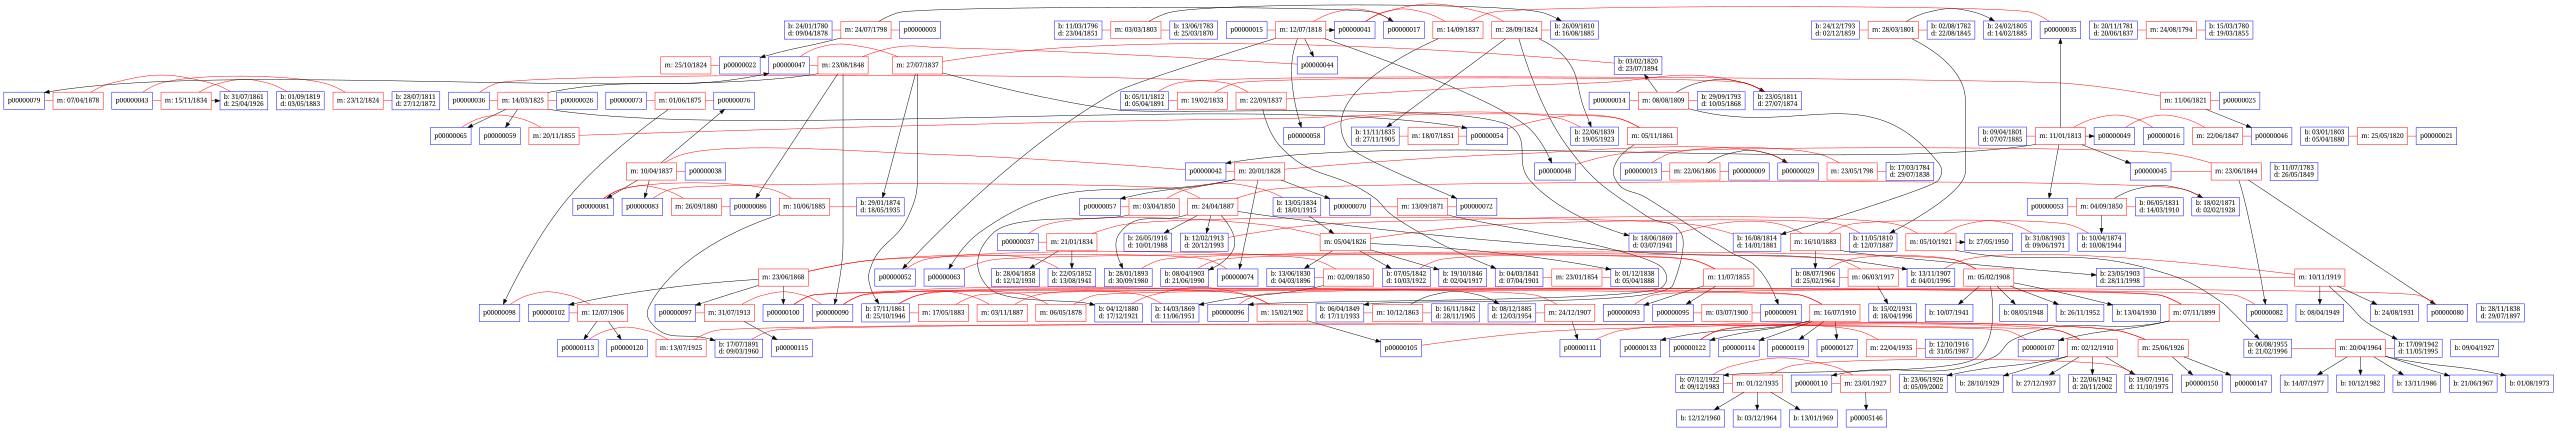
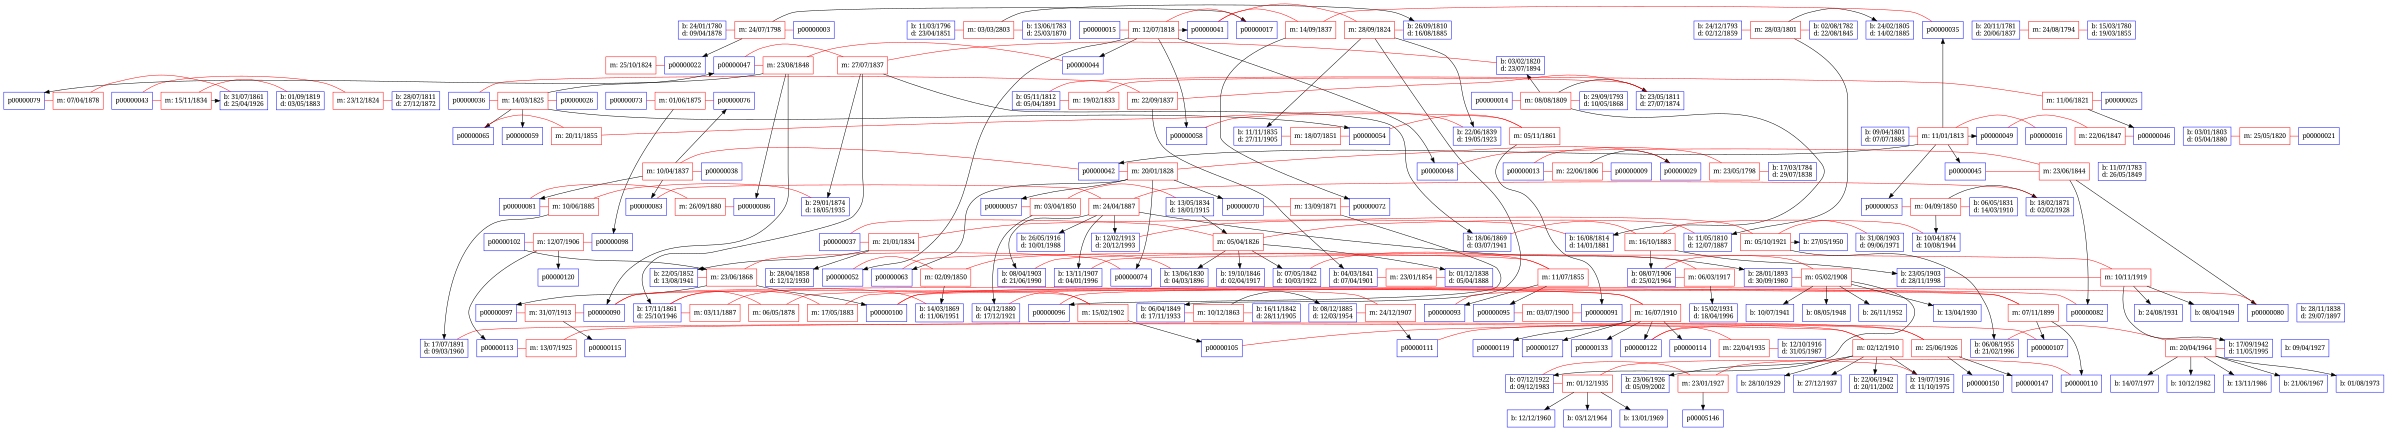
node "m: 03/03/1803": label "m: 03/03/1803" -> "m: 03/03/2803"
edge "m: 23/06/1868" -> "p00000102": reversed
